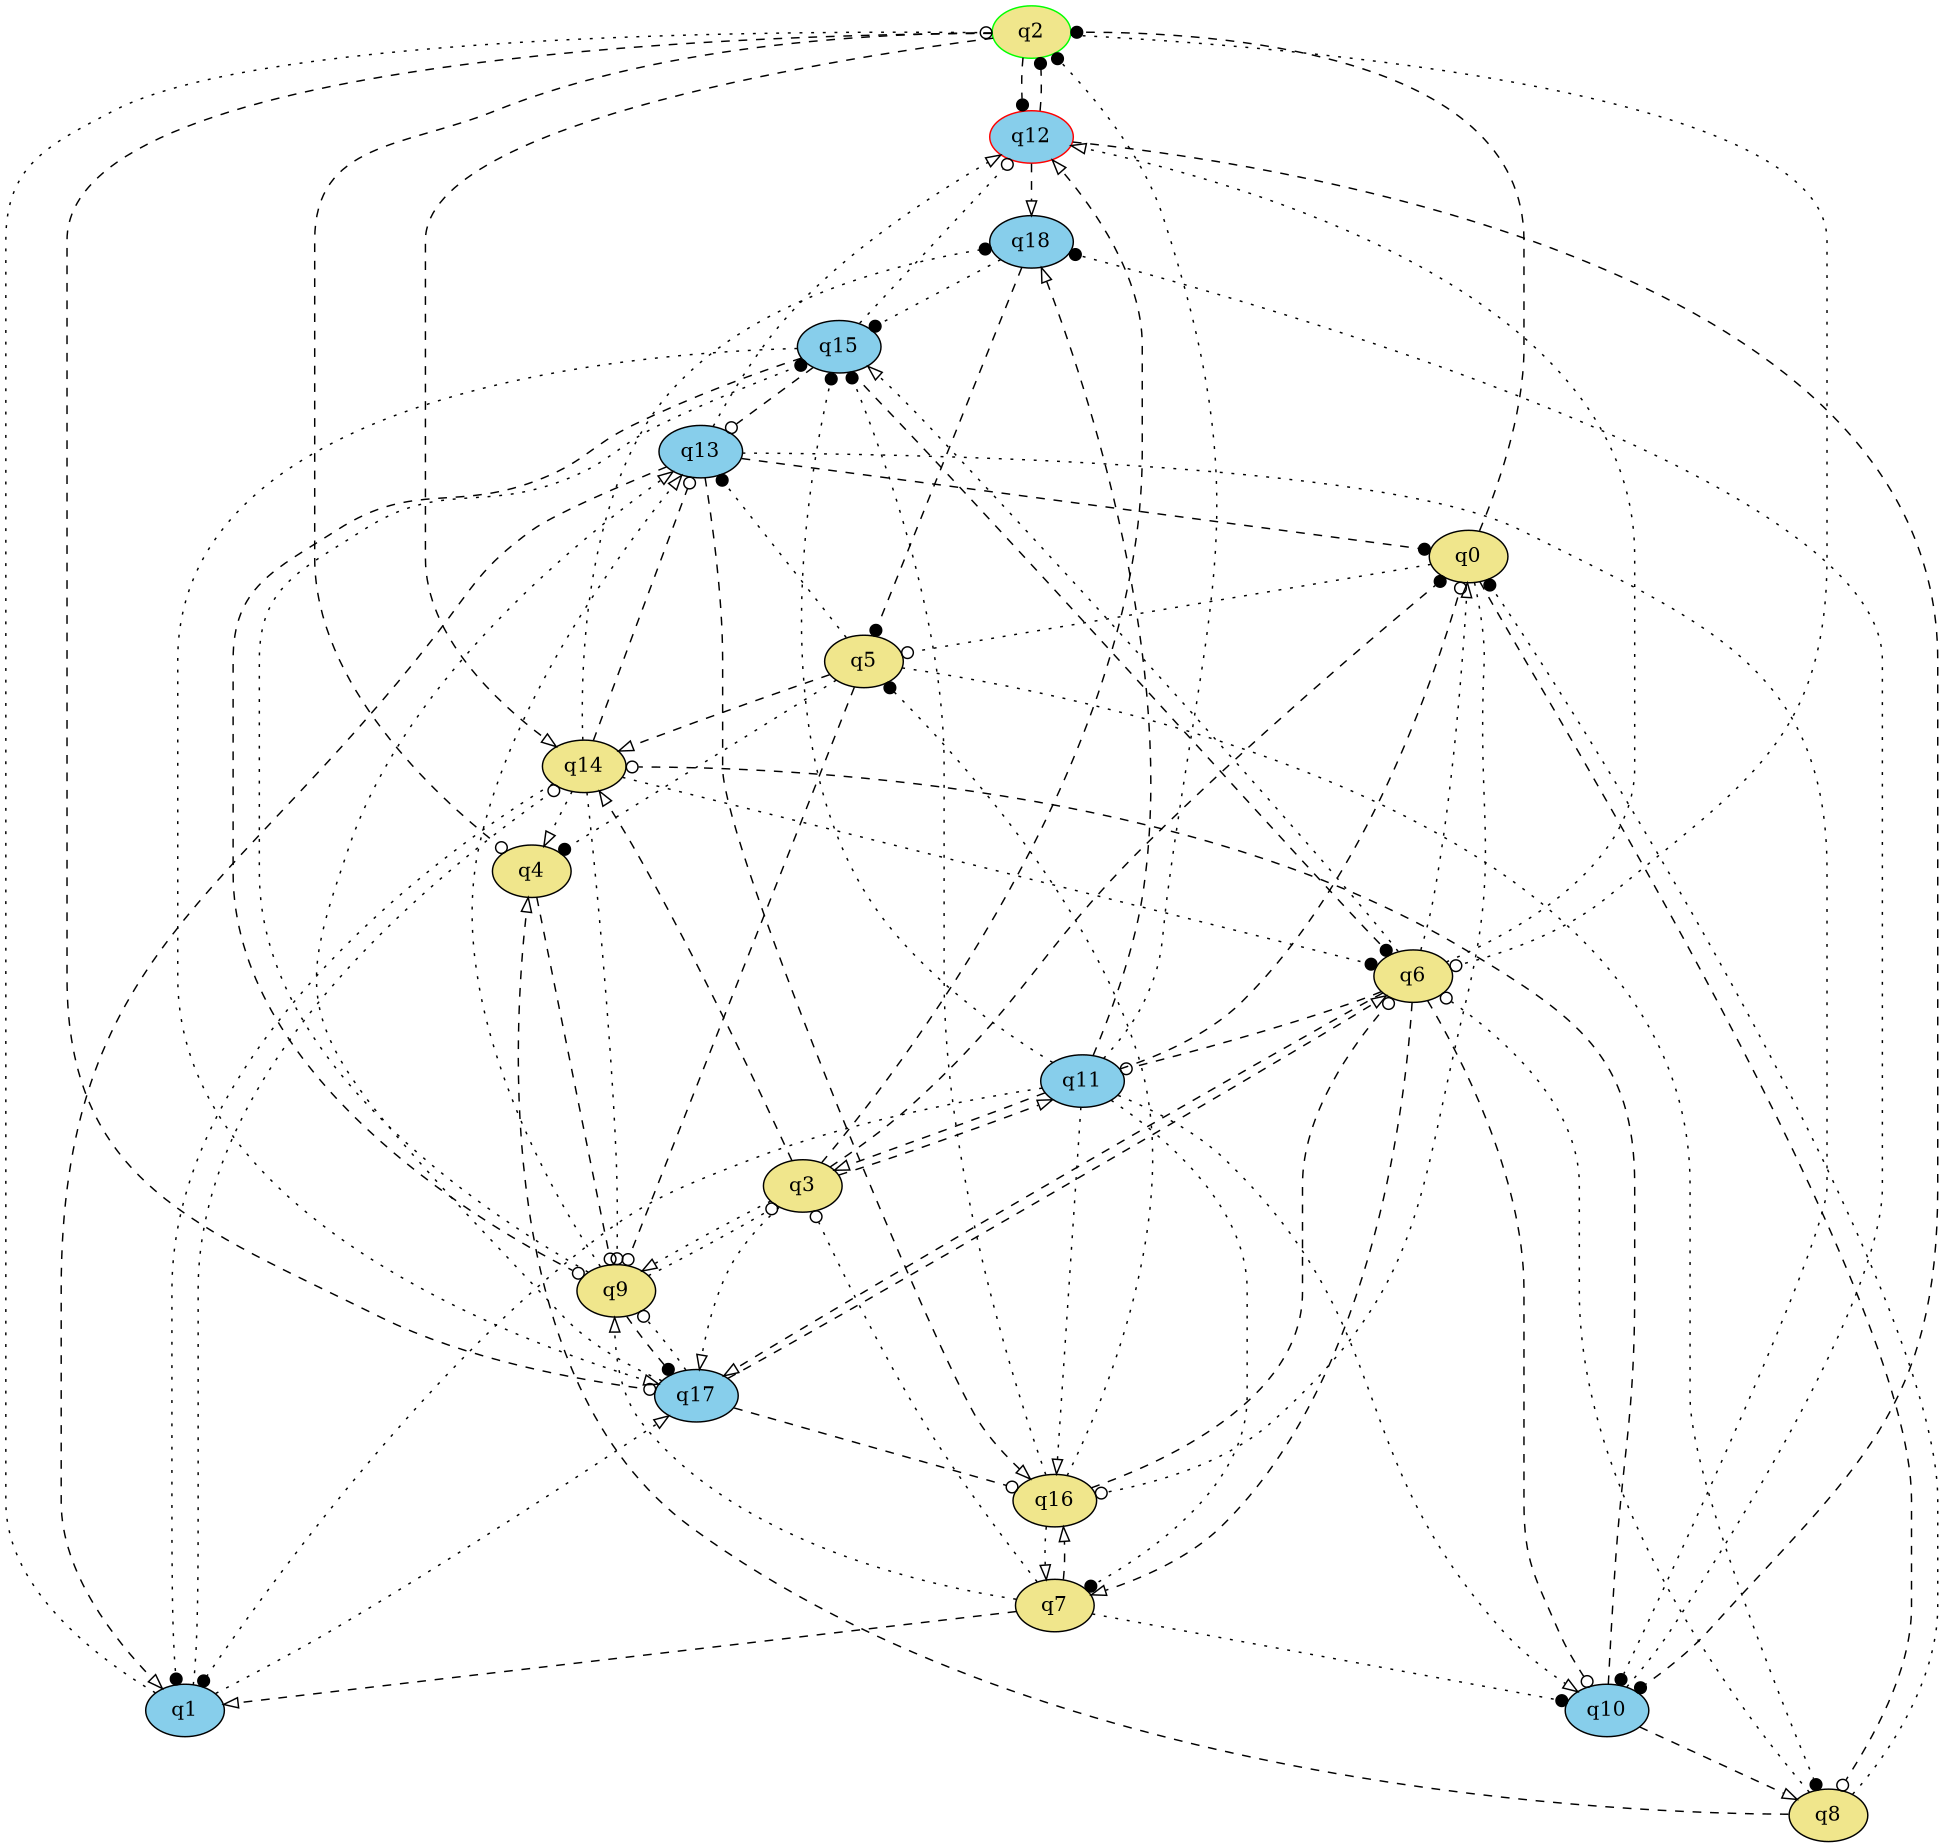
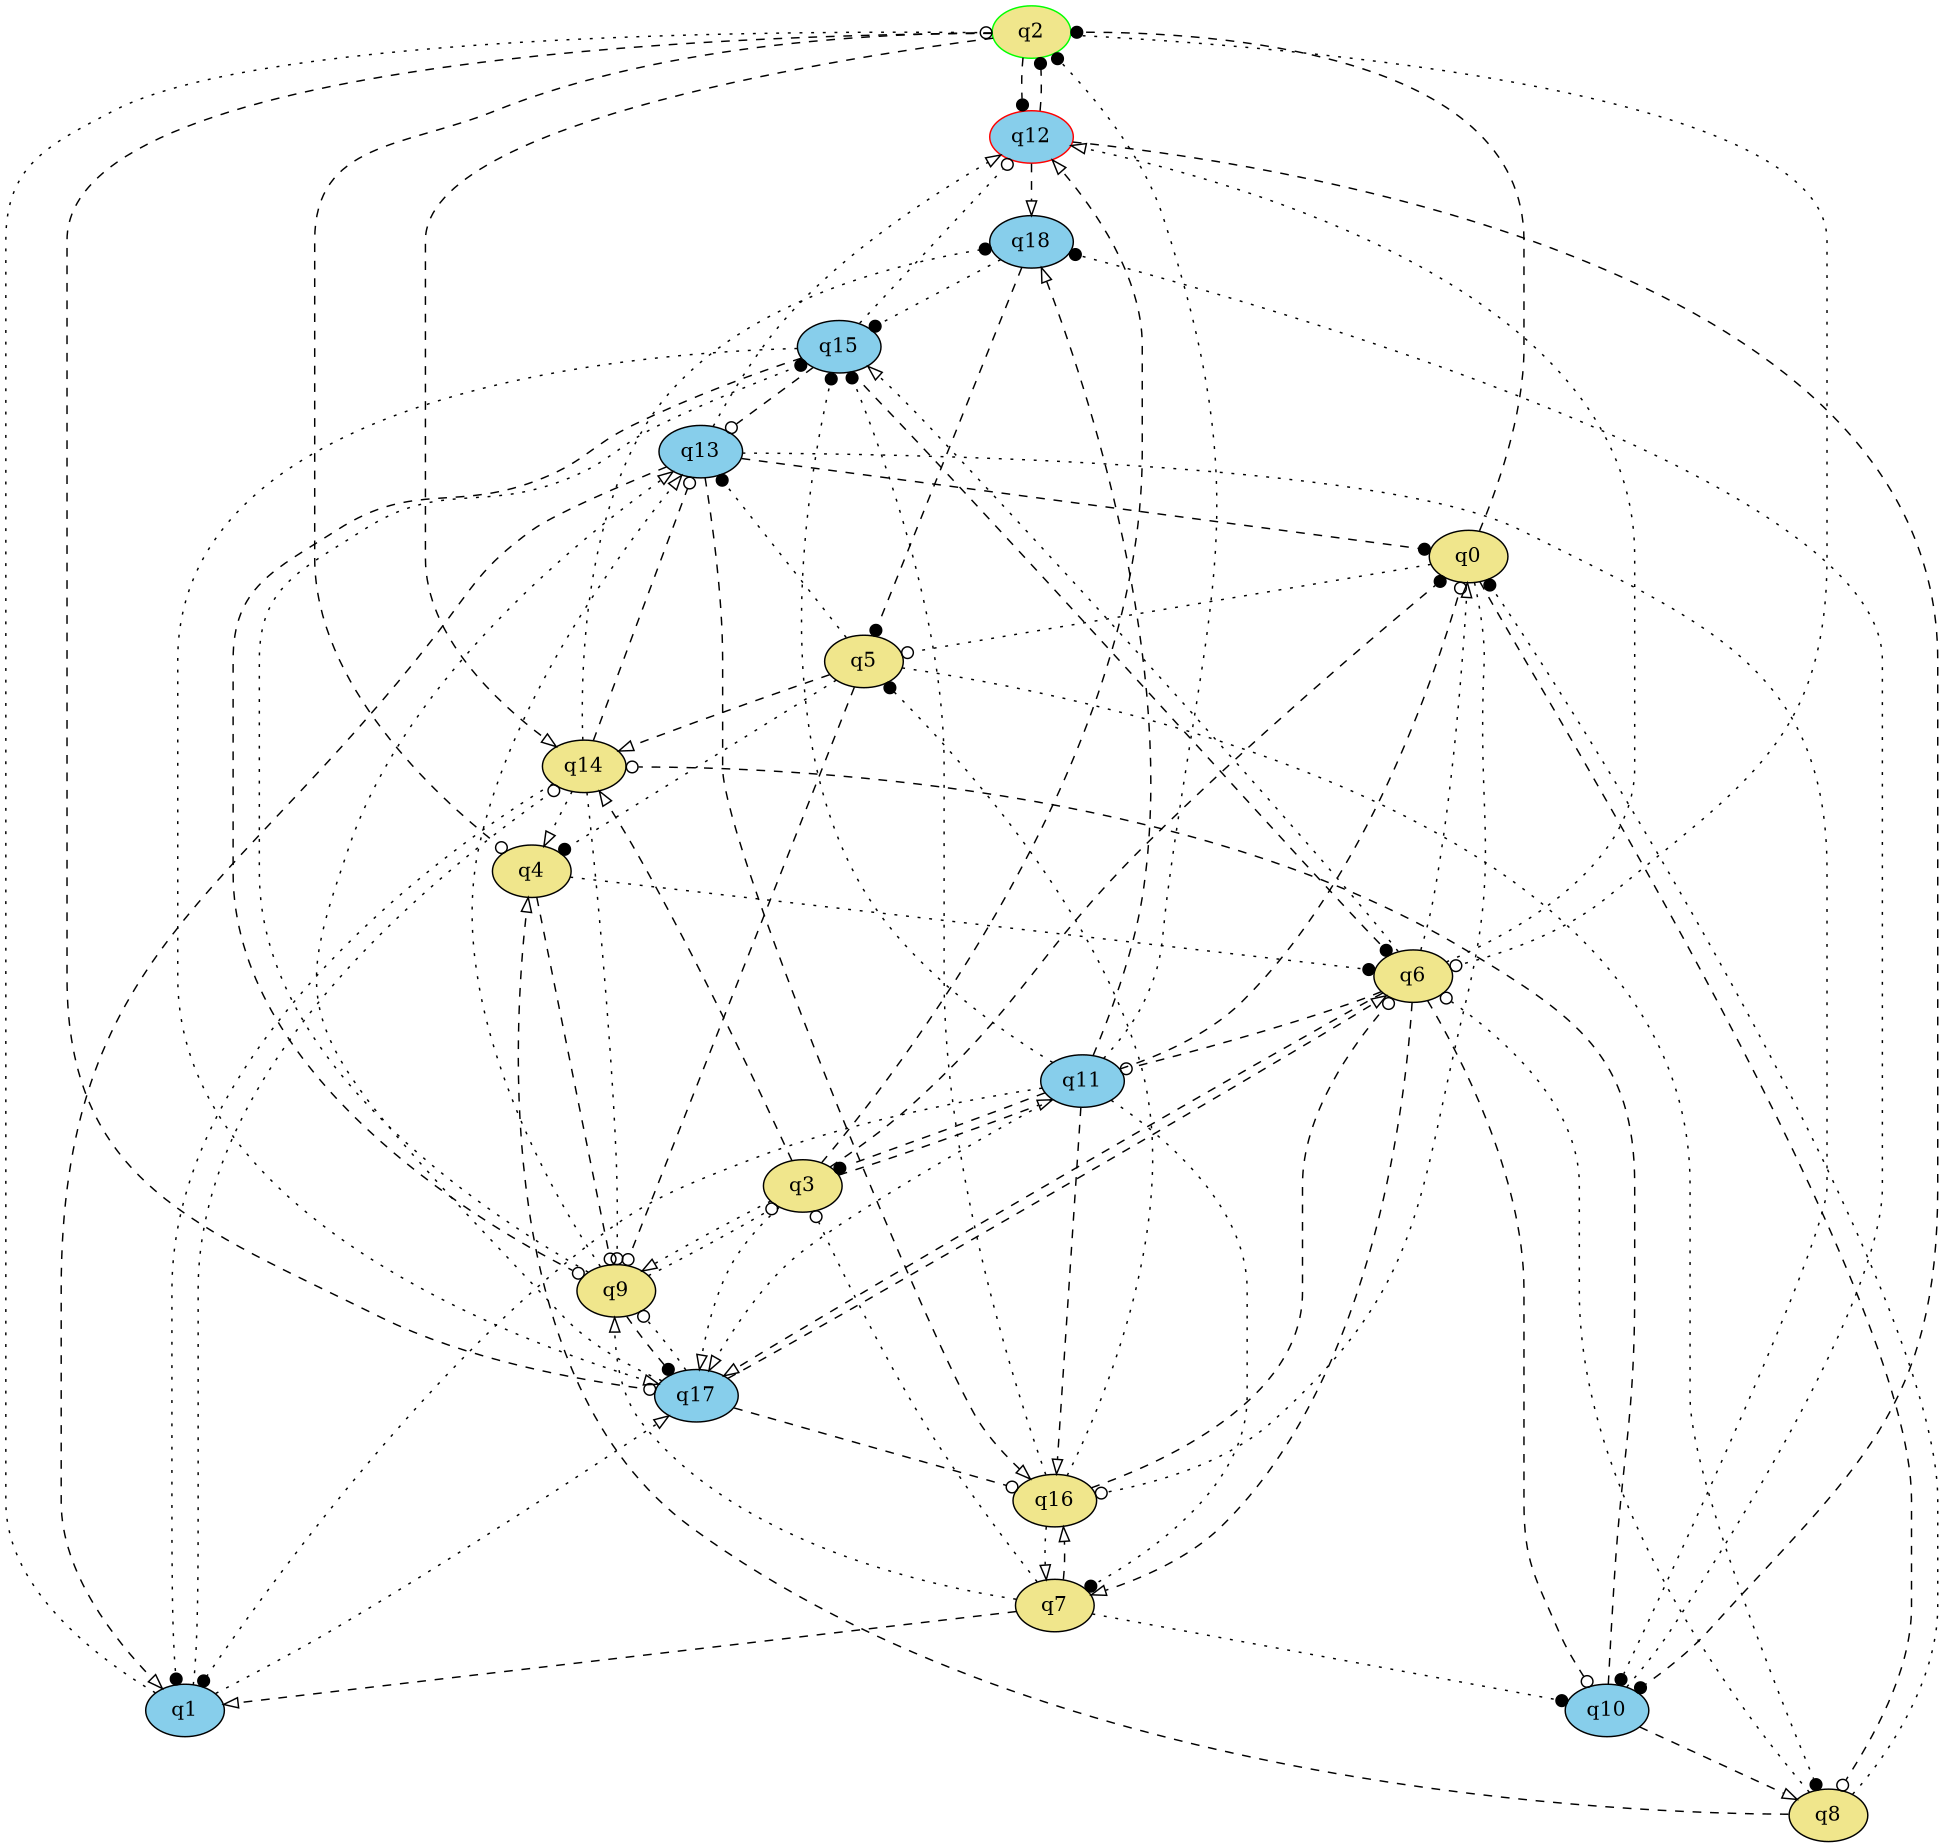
edge "q14" -> "q6": now "q4" -> "q6"
edge "q11" -> "q3": arrowhead onormal -> dot
edge "q11" -> "q16": style dotted -> dashed
edge "q11" -> "q10": now "q11" -> "q17"
